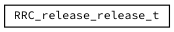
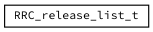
node "RRC_release_release_t": label "RRC_release_release_t" -> "RRC_release_list_t"
